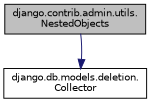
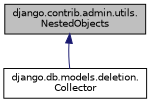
edge "django.contrib.admin.utils. NestedObjects" -> "django.db.models.deletion. Collector": reversed
